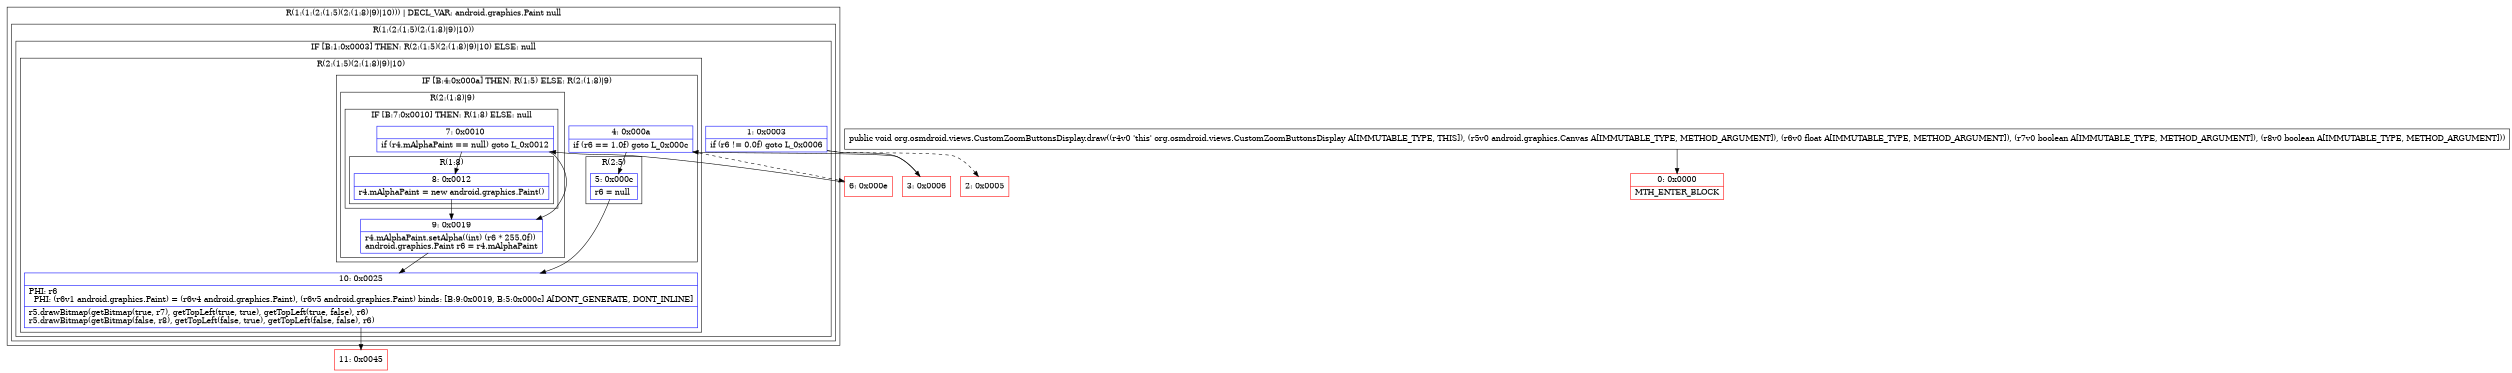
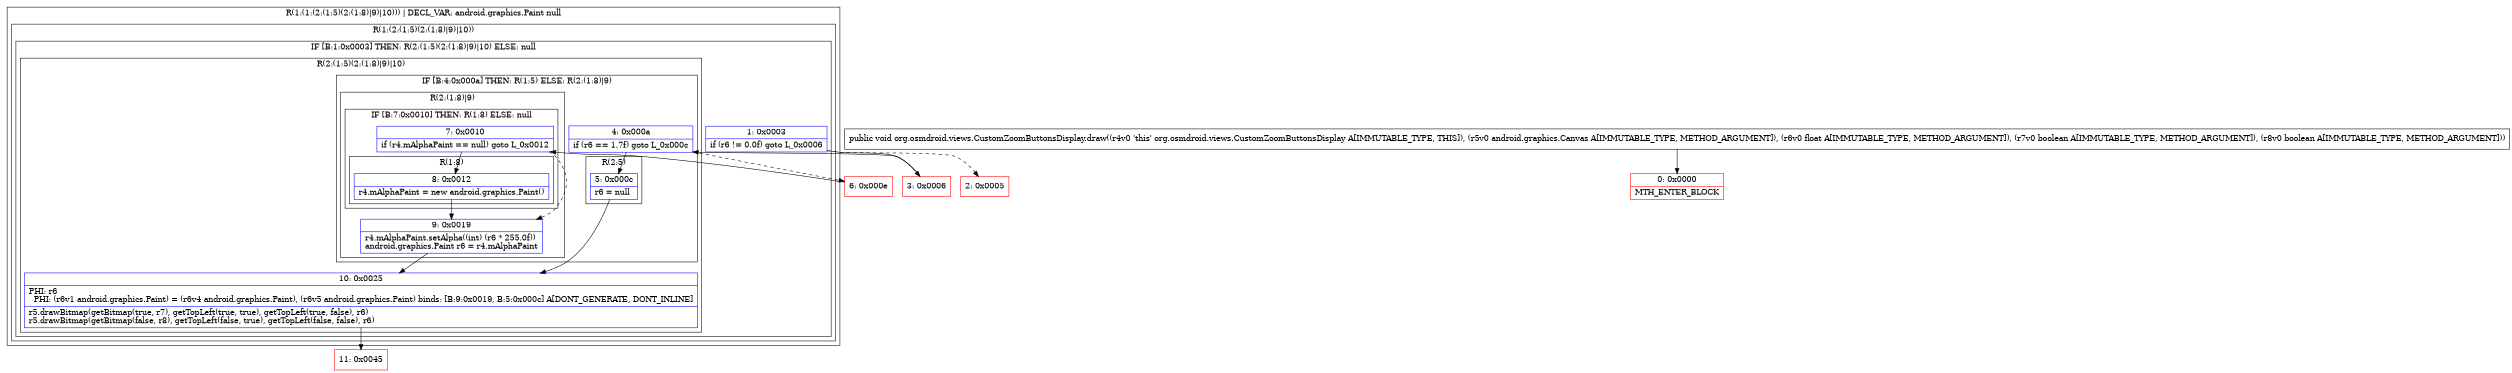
node "4: 0x000a": text "if (r6 == 1.0f) goto L_0x000c" -> "if (r6 == 1.7f) goto L_0x000c"
edge "7: 0x0010" -> "9: 0x0019": style solid -> dashed
